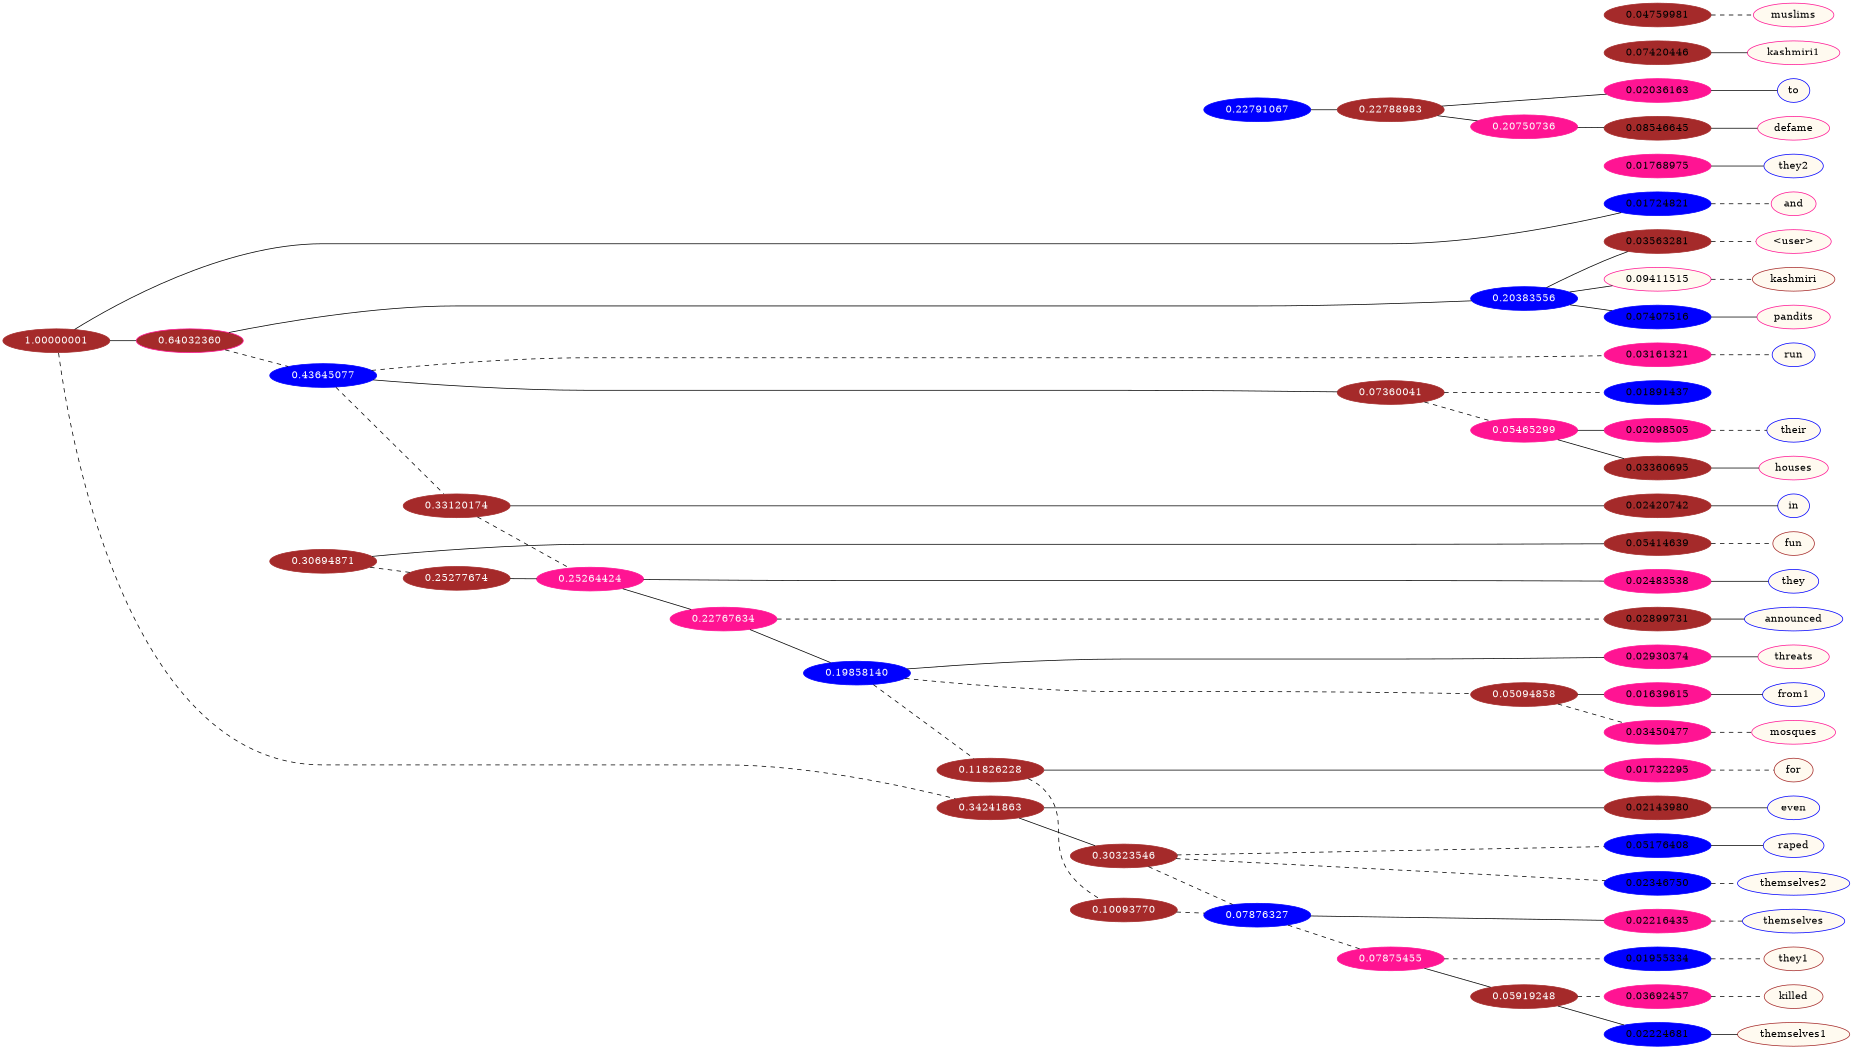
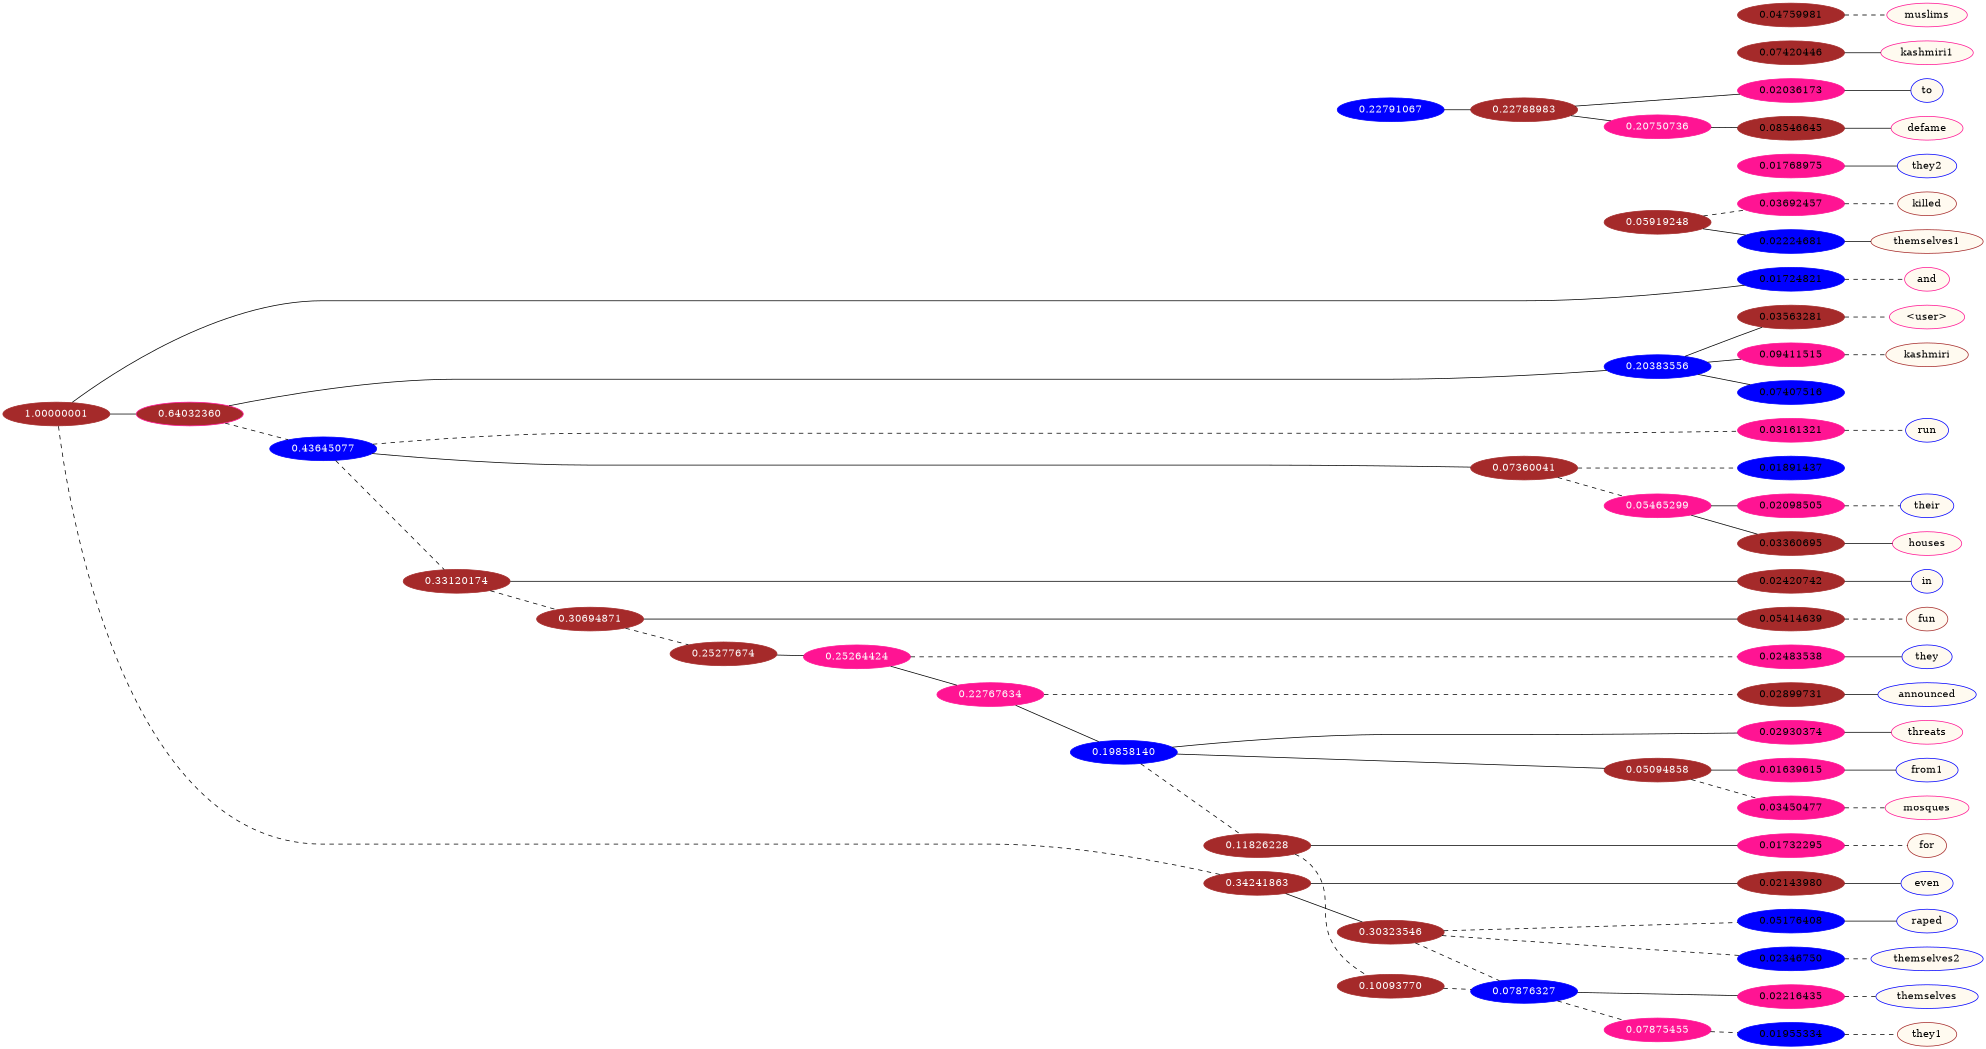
node "0.02036163": label "0.02036163" -> "0.02036173"
node "0.09411515": fillcolor floralwhite -> deeppink
node "pandits": removed
edge "0.33120174" -- "0.25264424": now "0.33120174" -- "0.30694871"
edge "0.25264424" -- "0.02483538": style solid -> dashed
edge "0.19858140" -- "0.05094858": style dashed -> solid
edge "0.07875455" -- "0.05919248": removed
